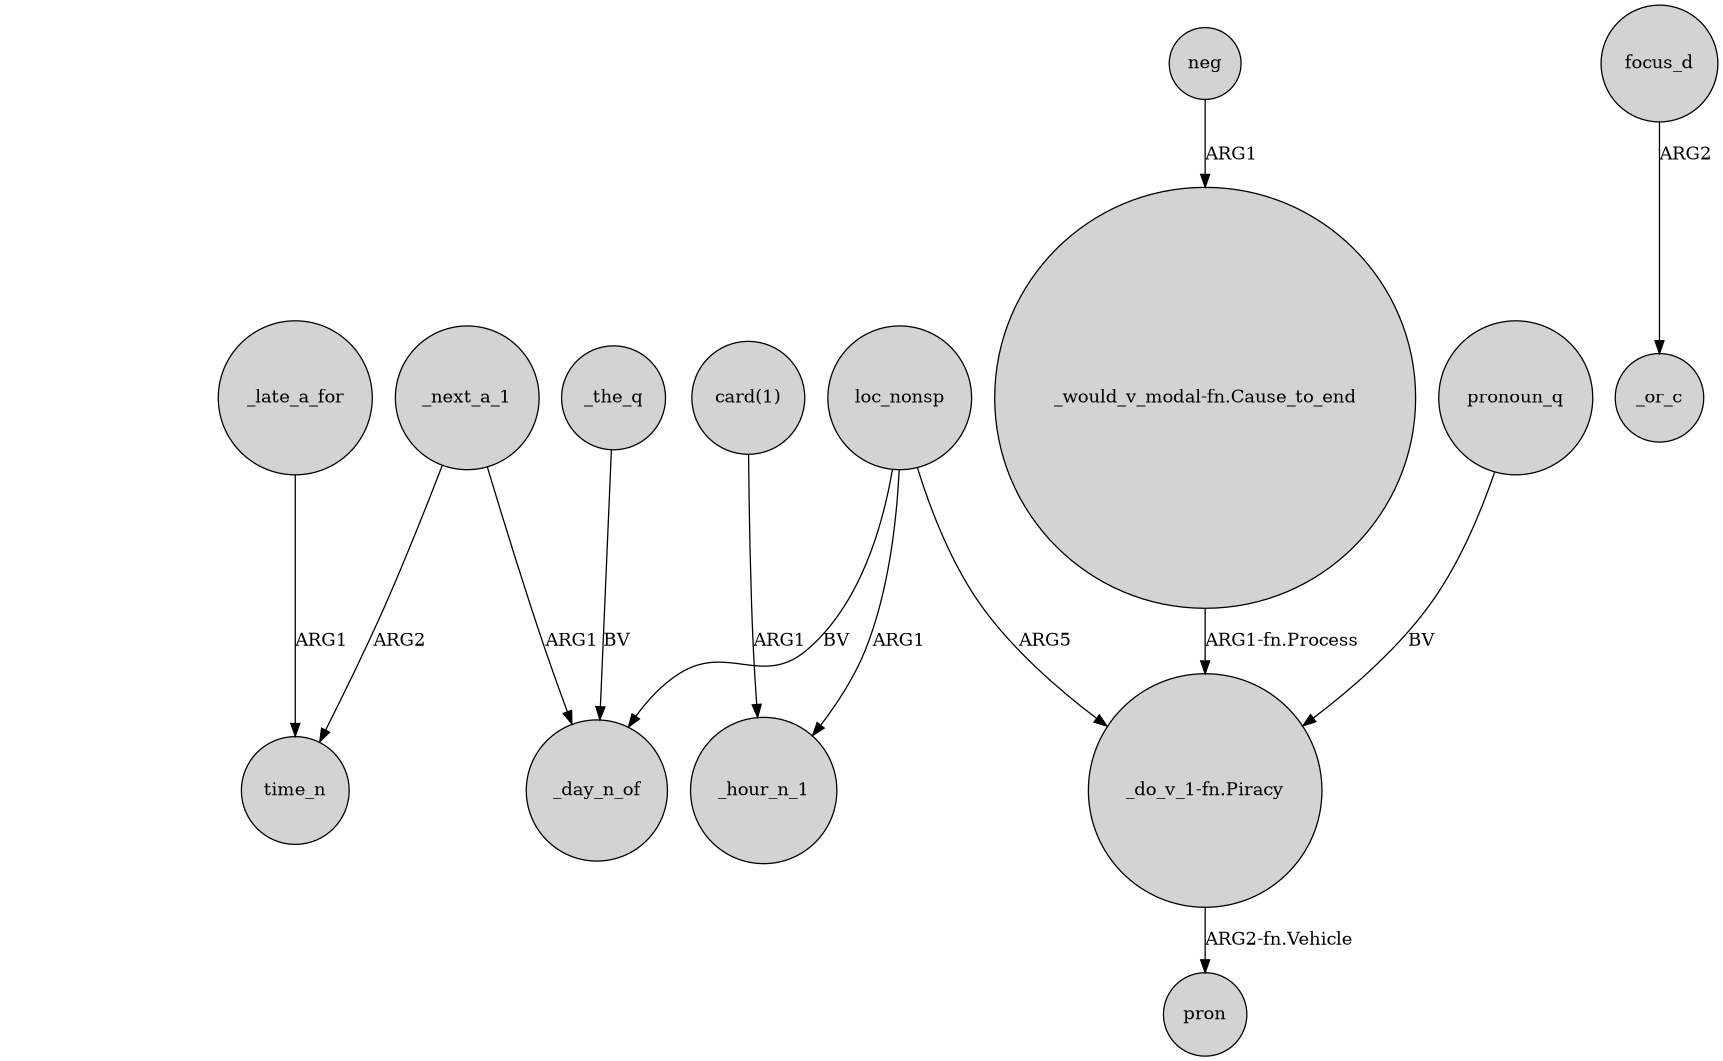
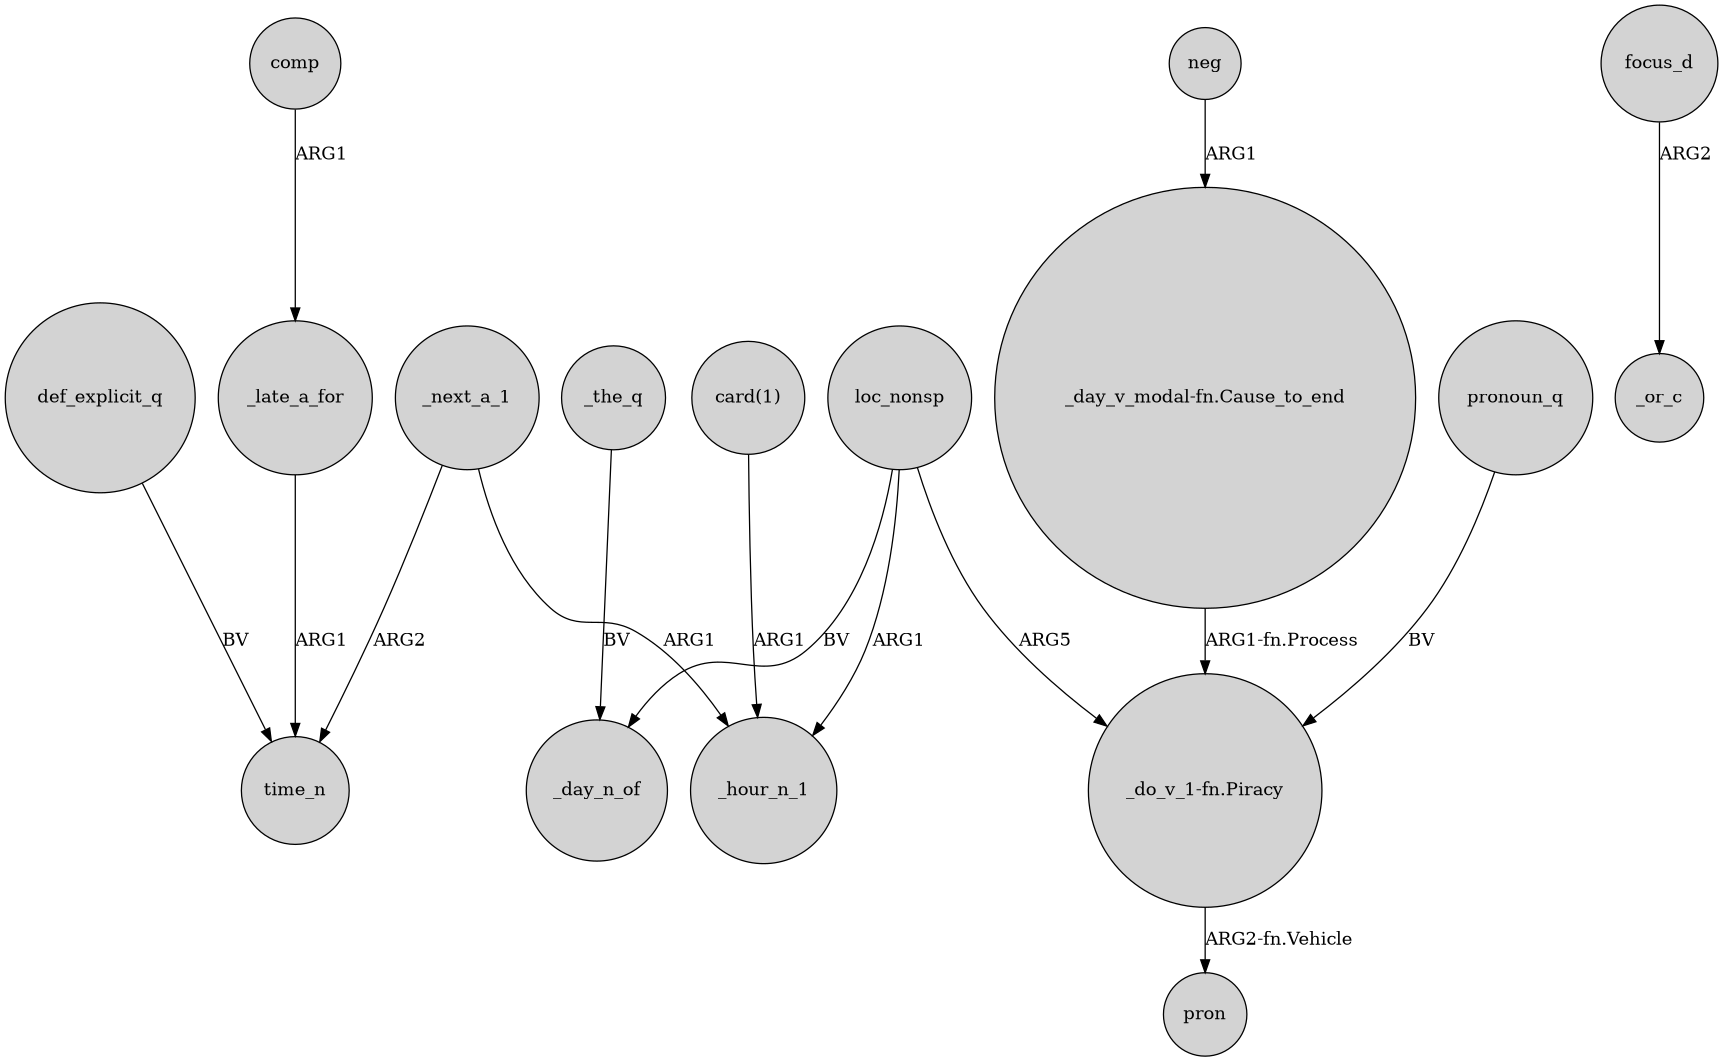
node "comp": added
node "def_explicit_q": added
node "_would_v_modal-fn.Cause_to_end": label "_would_v_modal-fn.Cause_to_end" -> "_day_v_modal-fn.Cause_to_end"
edge "_next_a_1" -> "_day_n_of": now "_next_a_1" -> "_hour_n_1"
